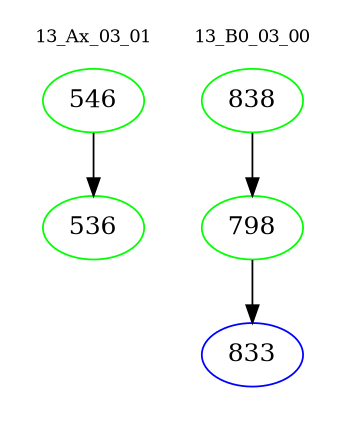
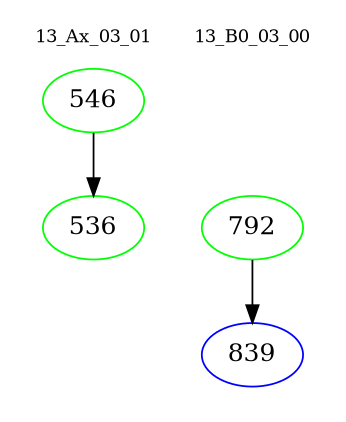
node "838": removed
node "798": label "798" -> "792"
node "833": label "833" -> "839"
